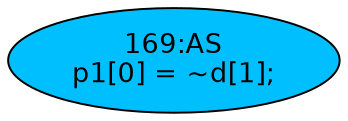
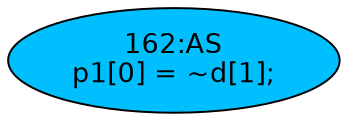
node "169:AS p1[0] = ~d[1];": label "169:AS p1[0] = ~d[1];" -> "162:AS p1[0] = ~d[1];"
